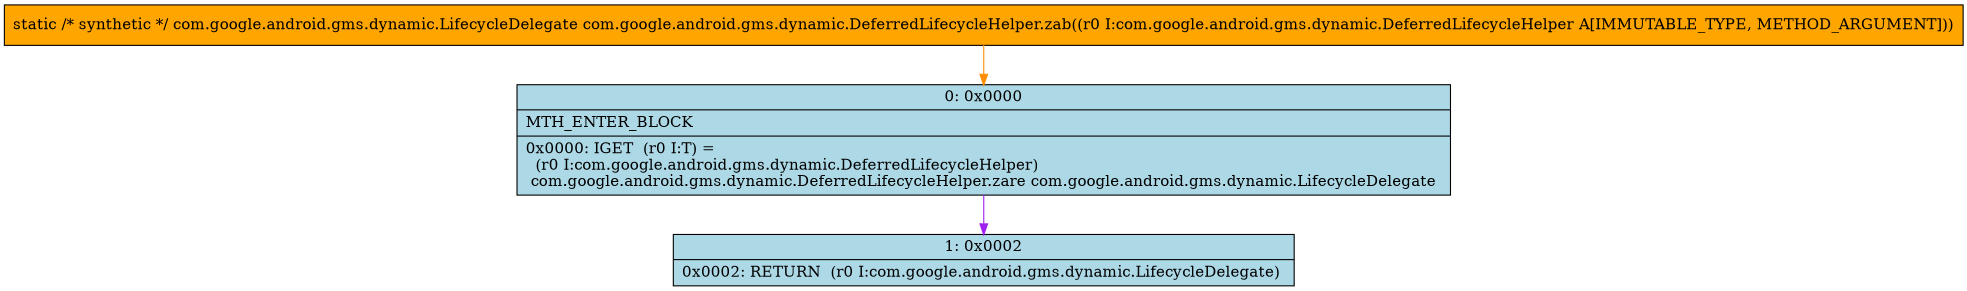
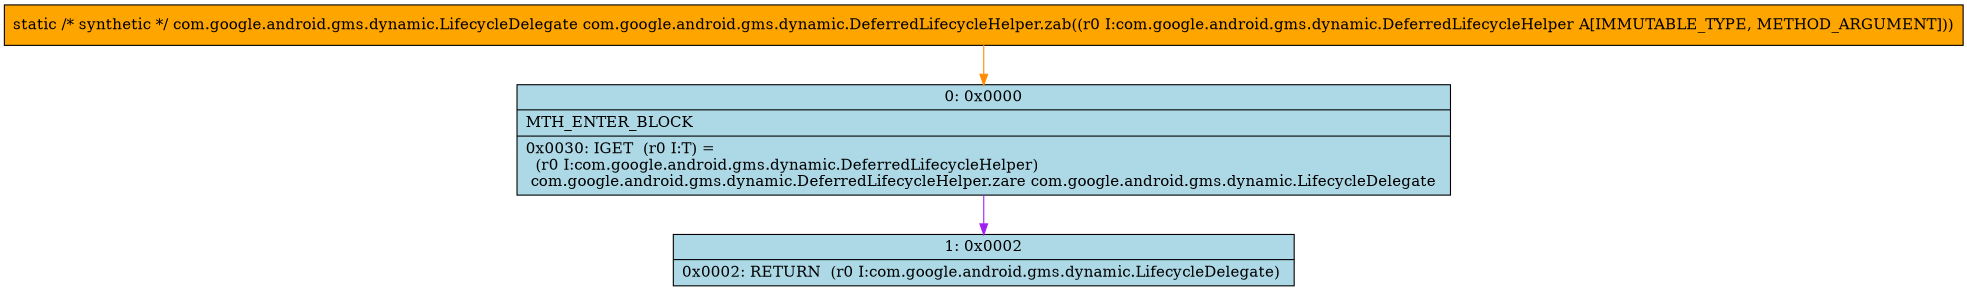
node "0: 0x0000": text "0x0000: IGET  (r0 I:T) =" -> "0x0030: IGET  (r0 I:T) ="
